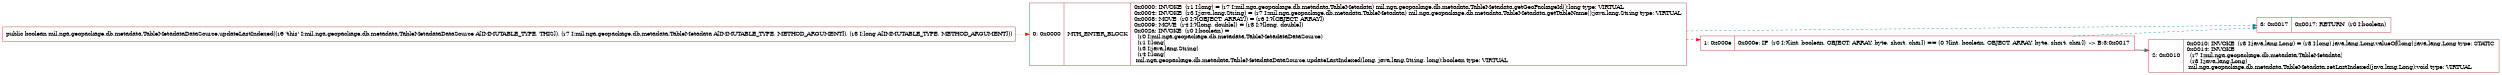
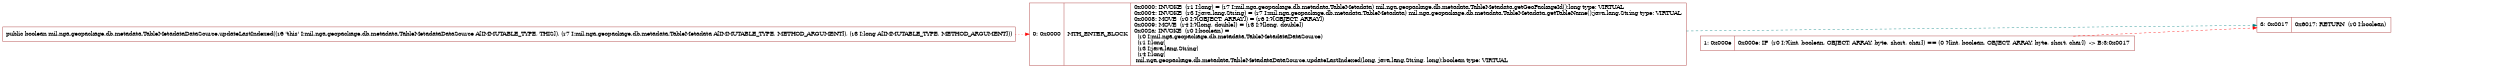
node "3: 0x0017": text "0x0017: RETURN  (r0 I:boolean)" -> "0x6017: RETURN  (r0 I:boolean)"
edge "1: 0x000e" -> "3: 0x0017": color teal -> red
edge "0: 0x0000" -> "1: 0x000e": removed
node "2: 0x0010": removed
